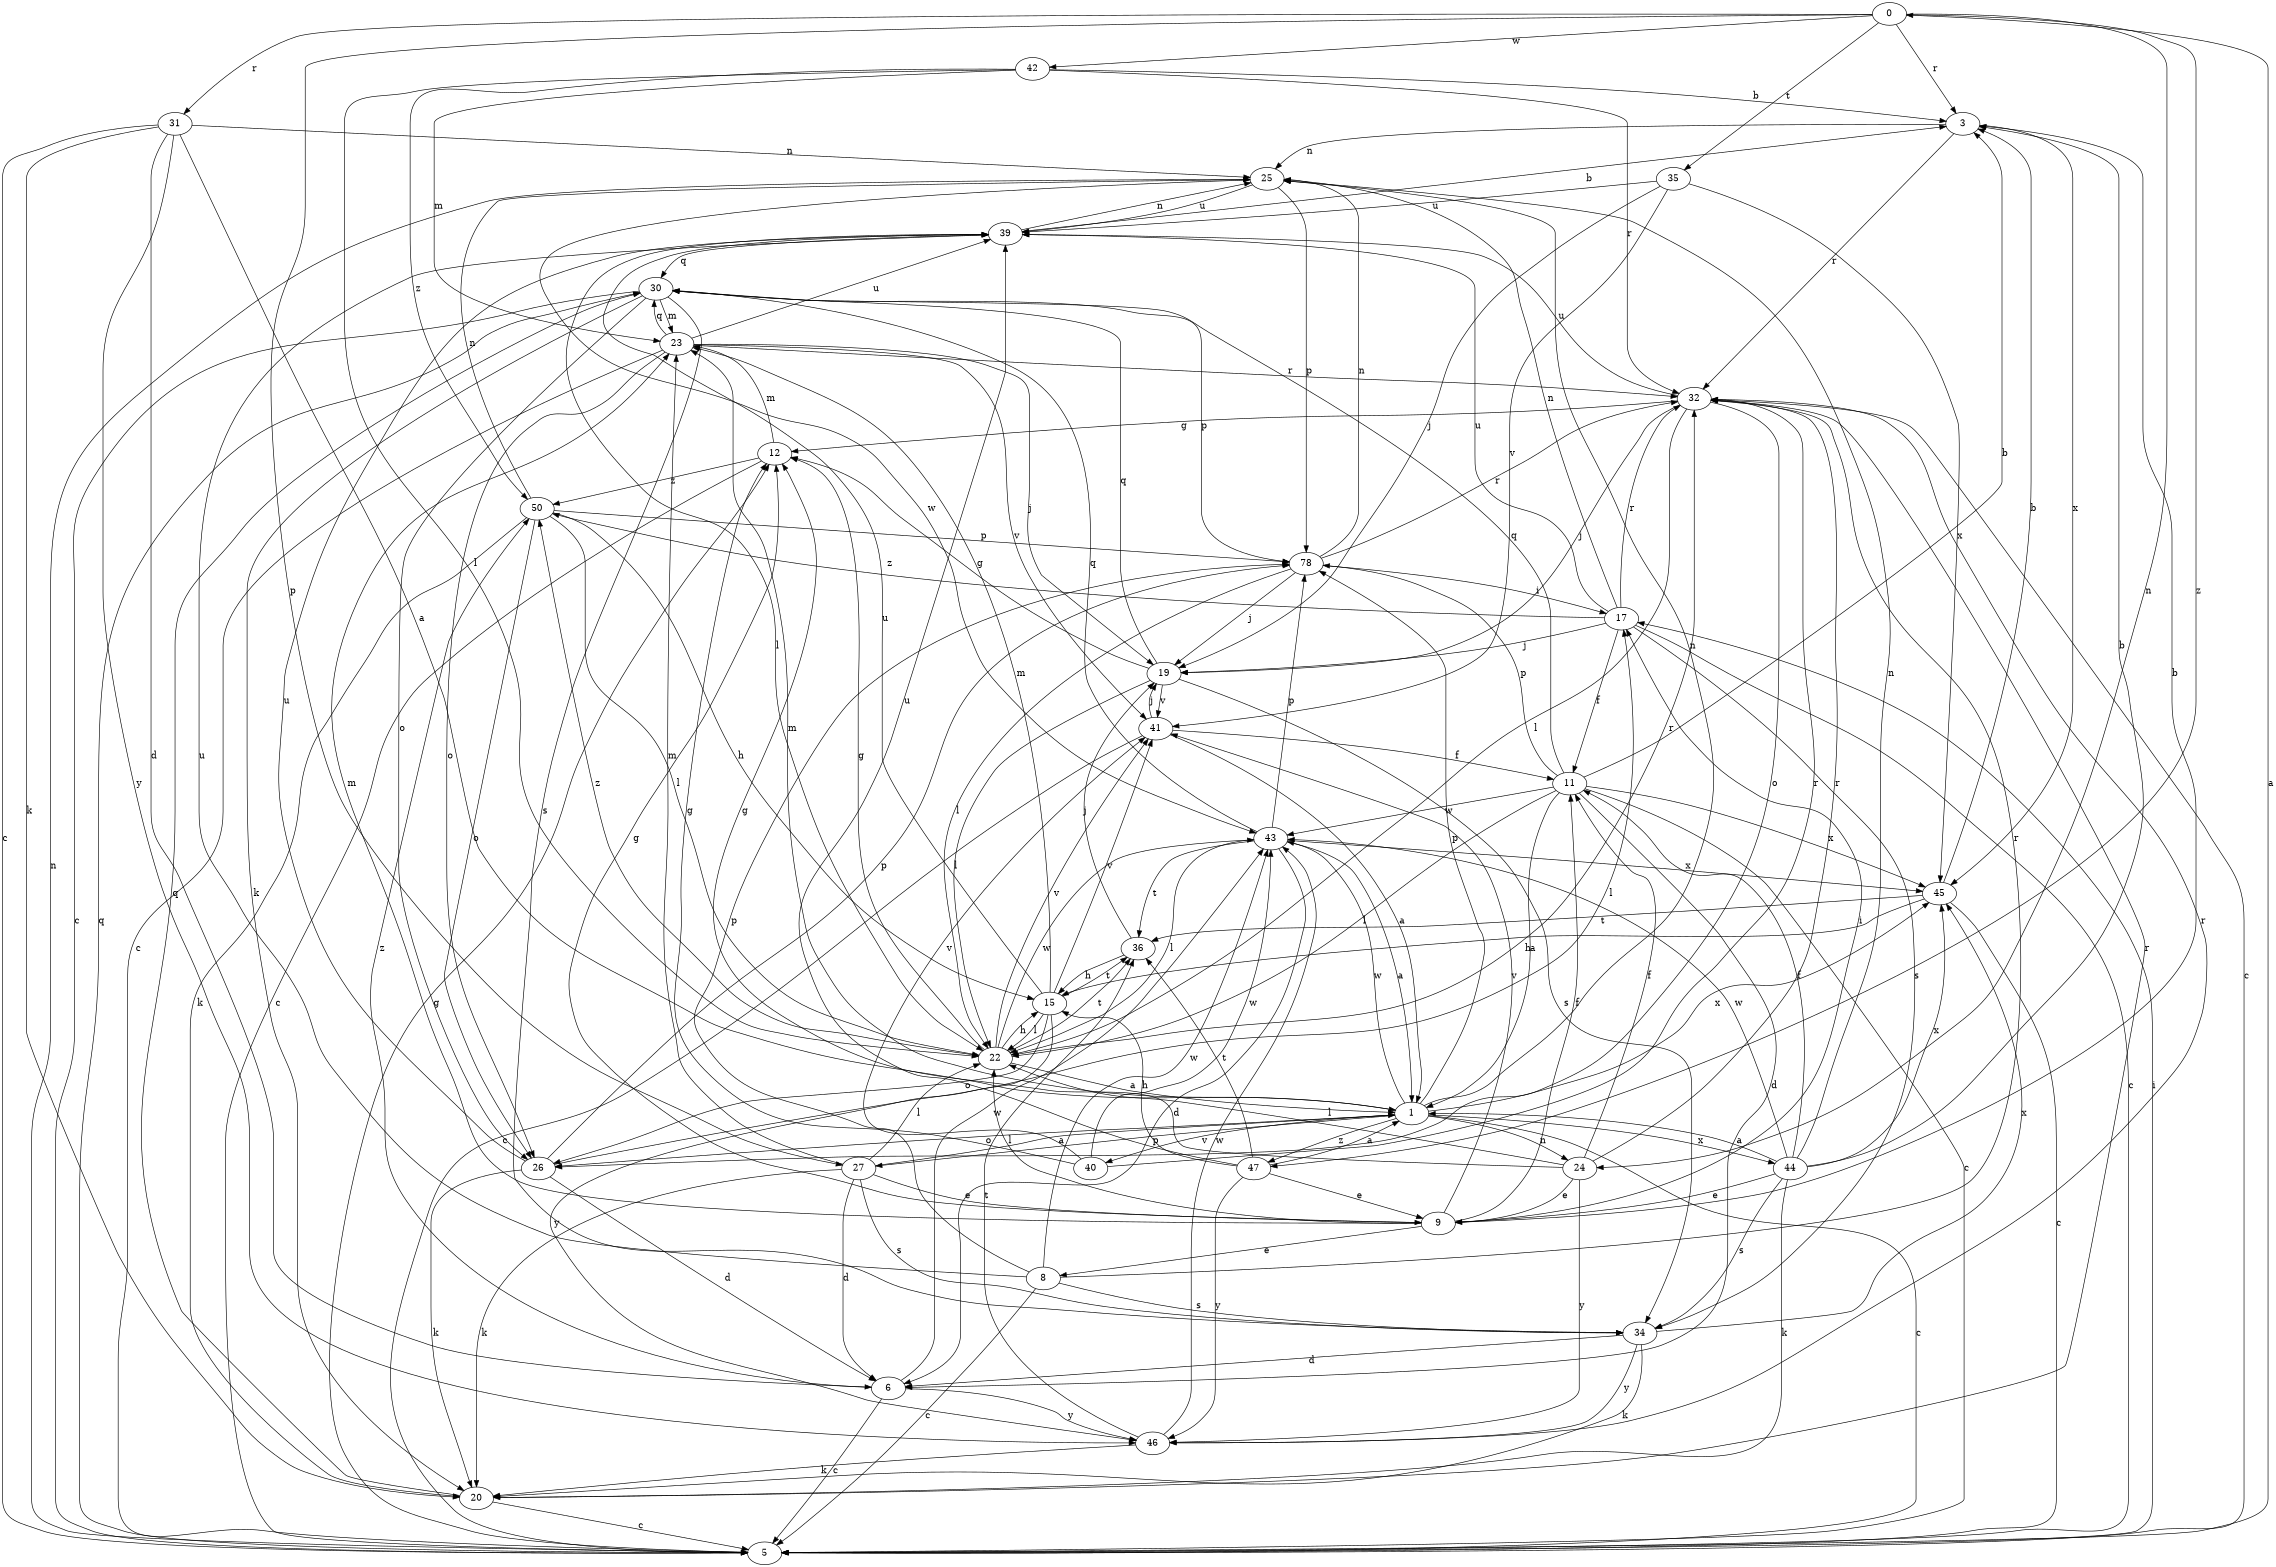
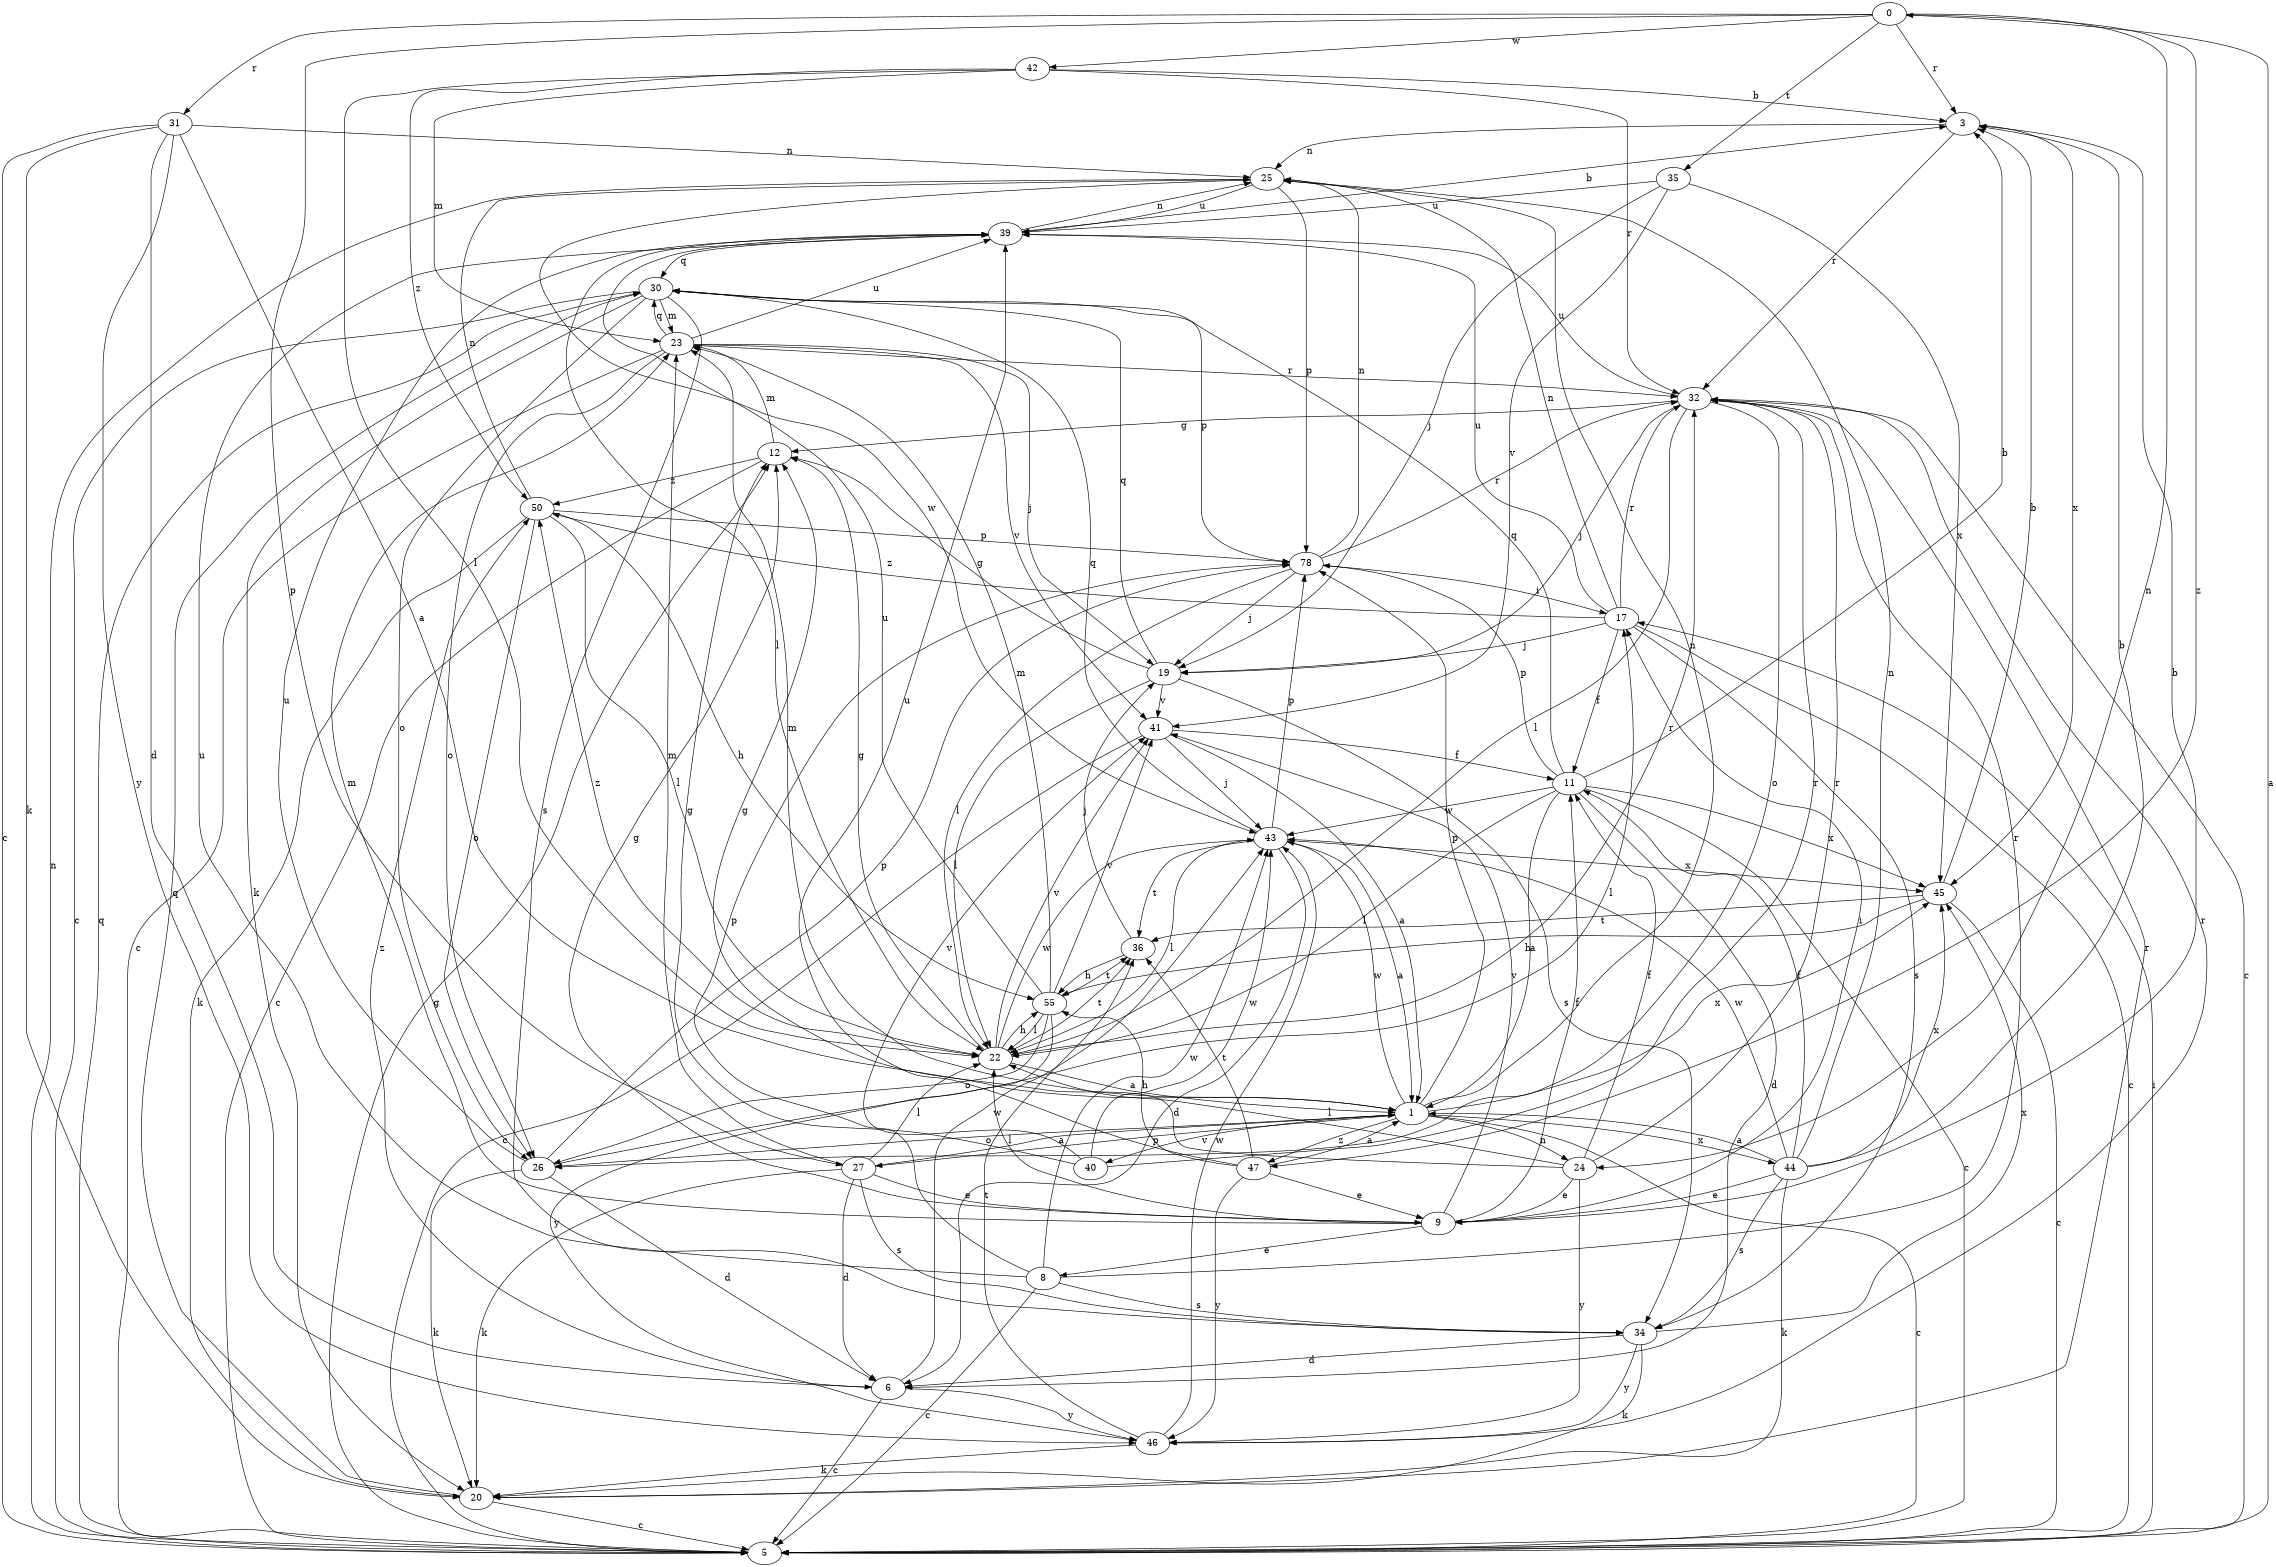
edge "41" -> "19": now "41" -> "43"
node "15": label "15" -> "55"
